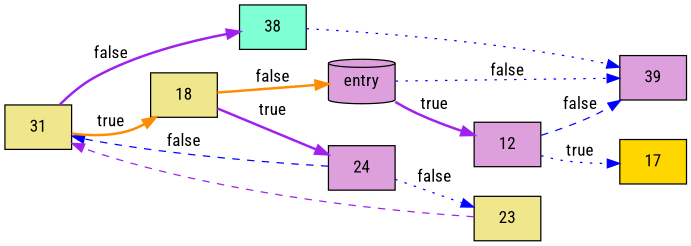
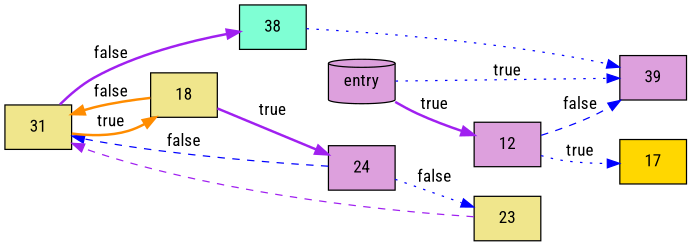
edge "entry" -> "39": label "false" -> "true"
edge "18" -> "entry": now "18" -> "31"
